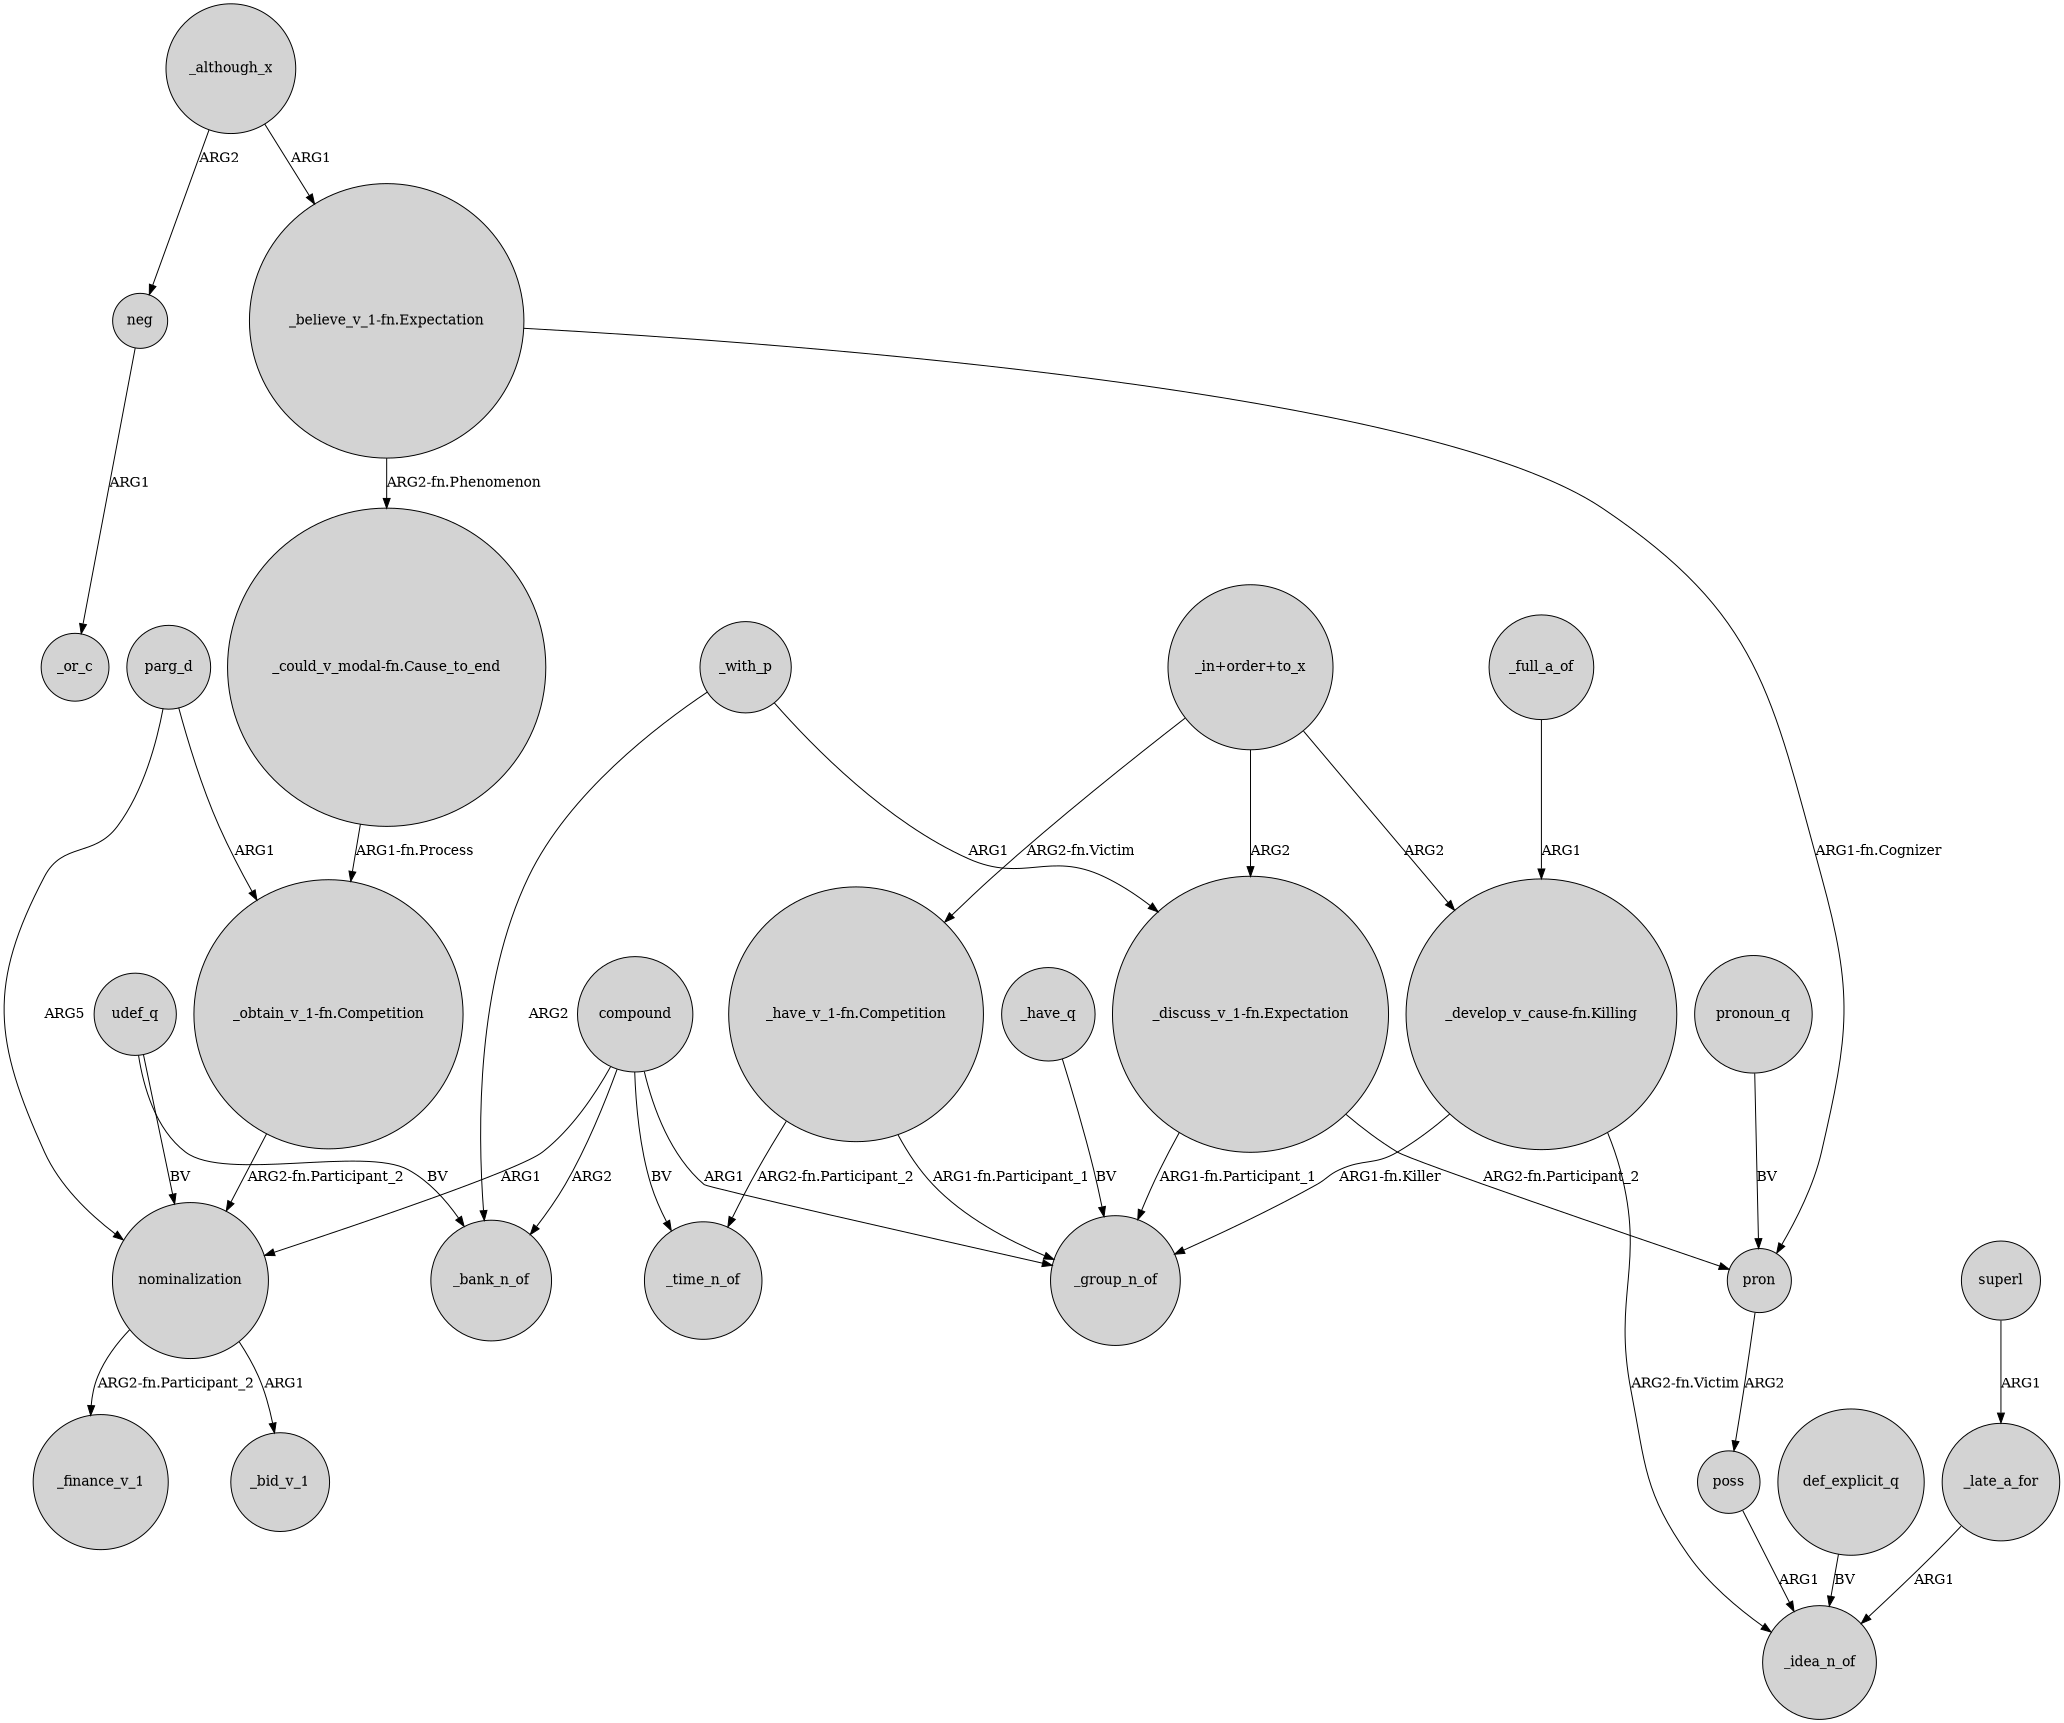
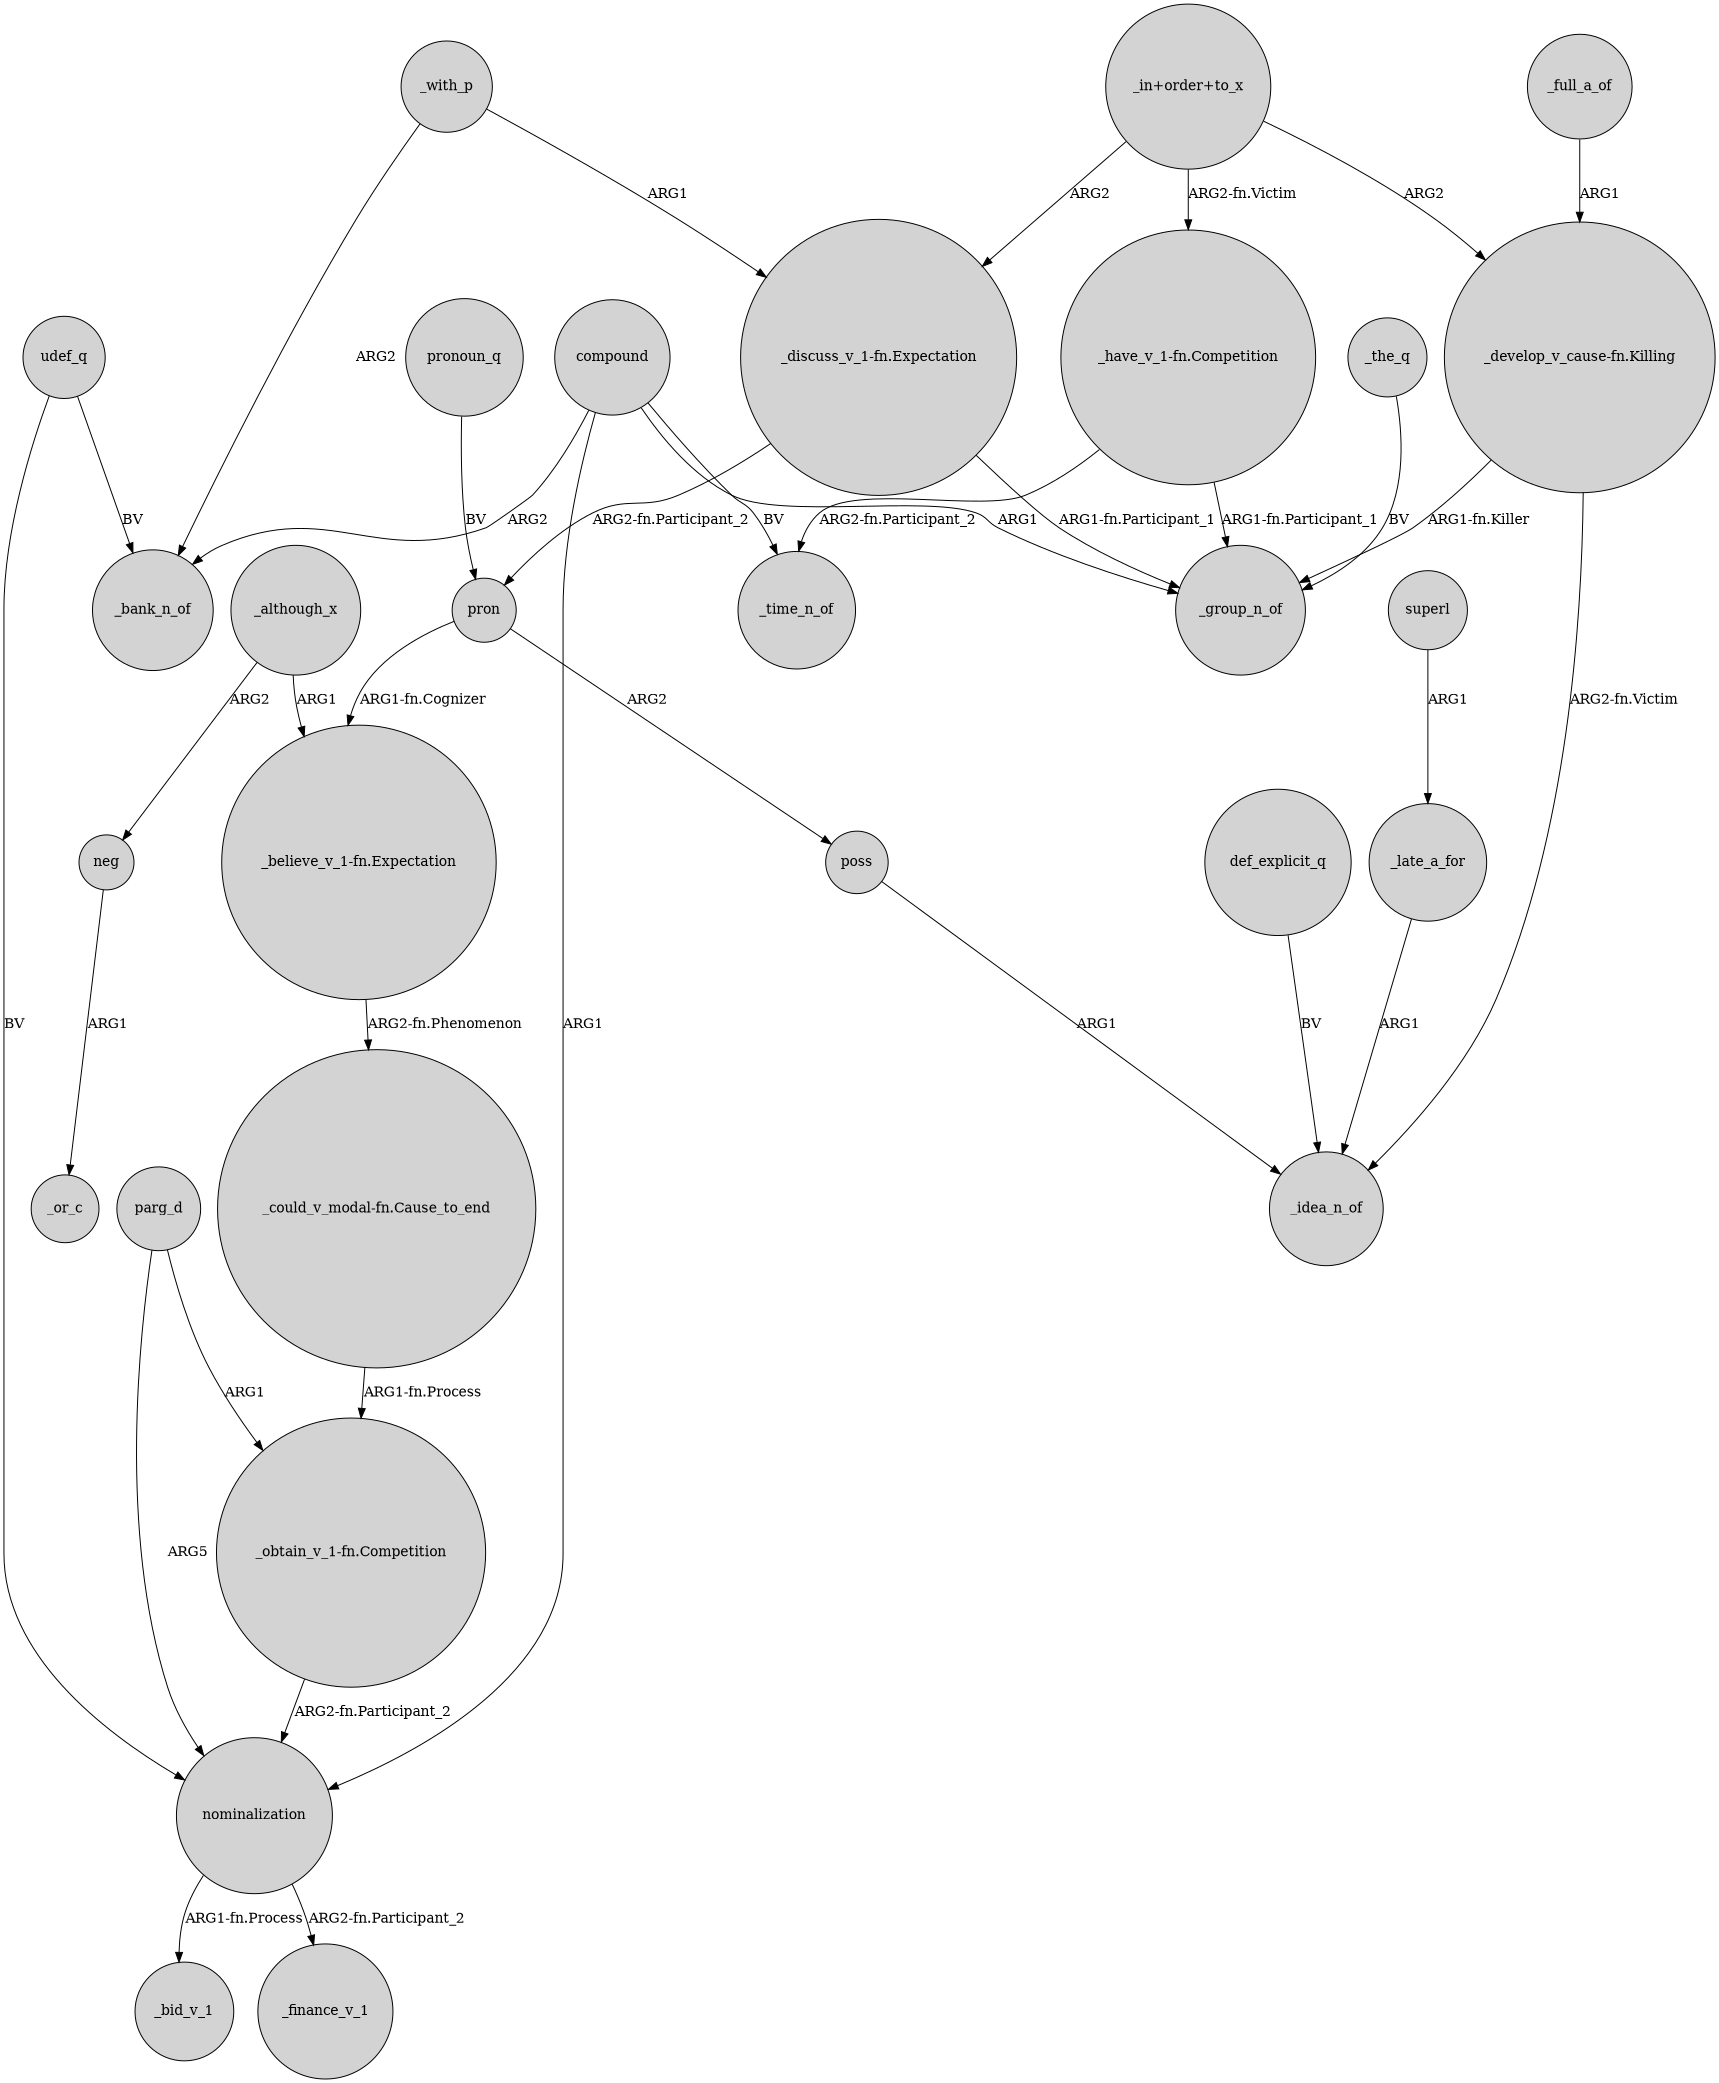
edge "_believe_v_1-fn.Expectation" -> "pron": reversed
node "_have_q": label "_have_q" -> "_the_q"
edge "nominalization" -> "_bid_v_1": label "ARG1" -> "ARG1-fn.Process"
